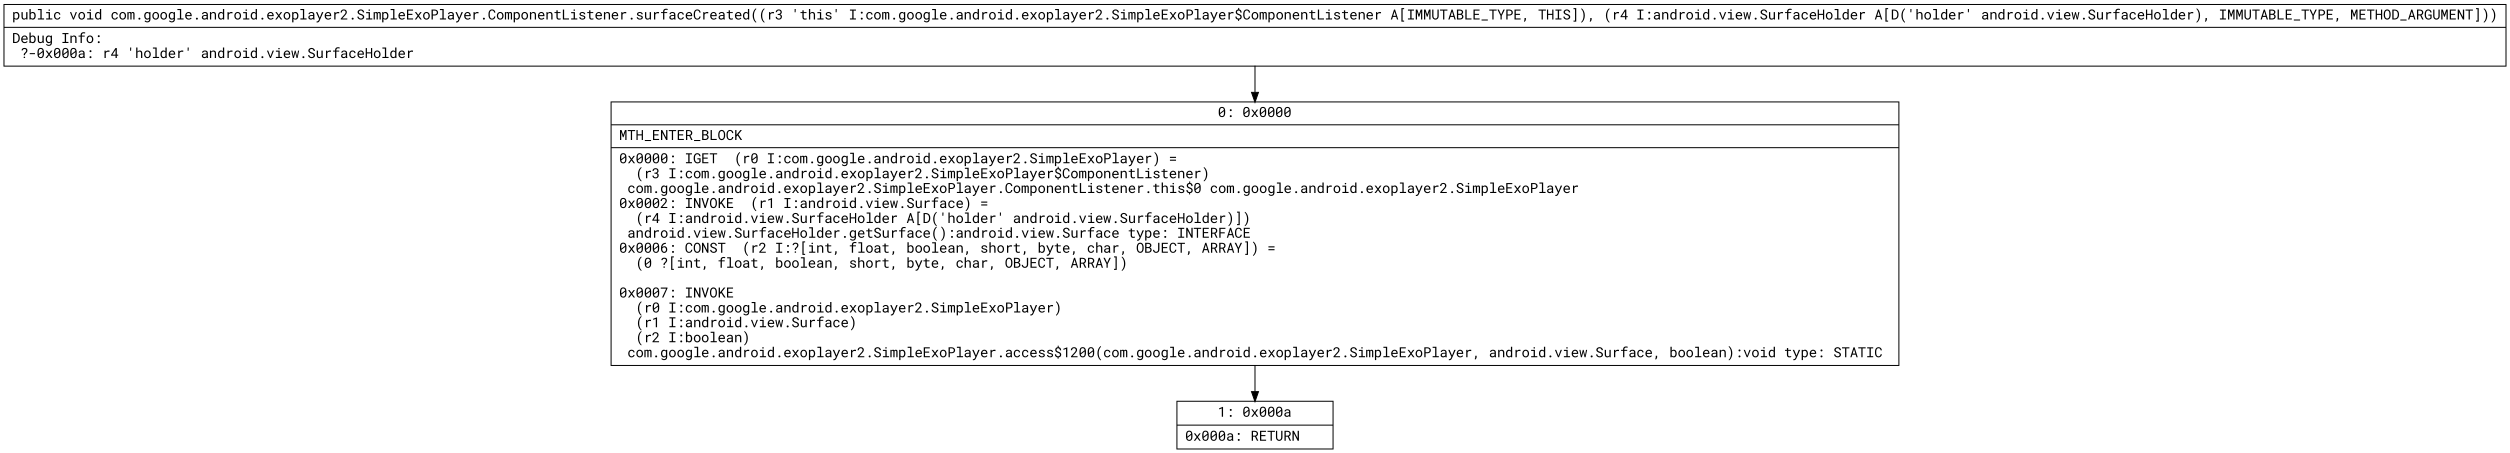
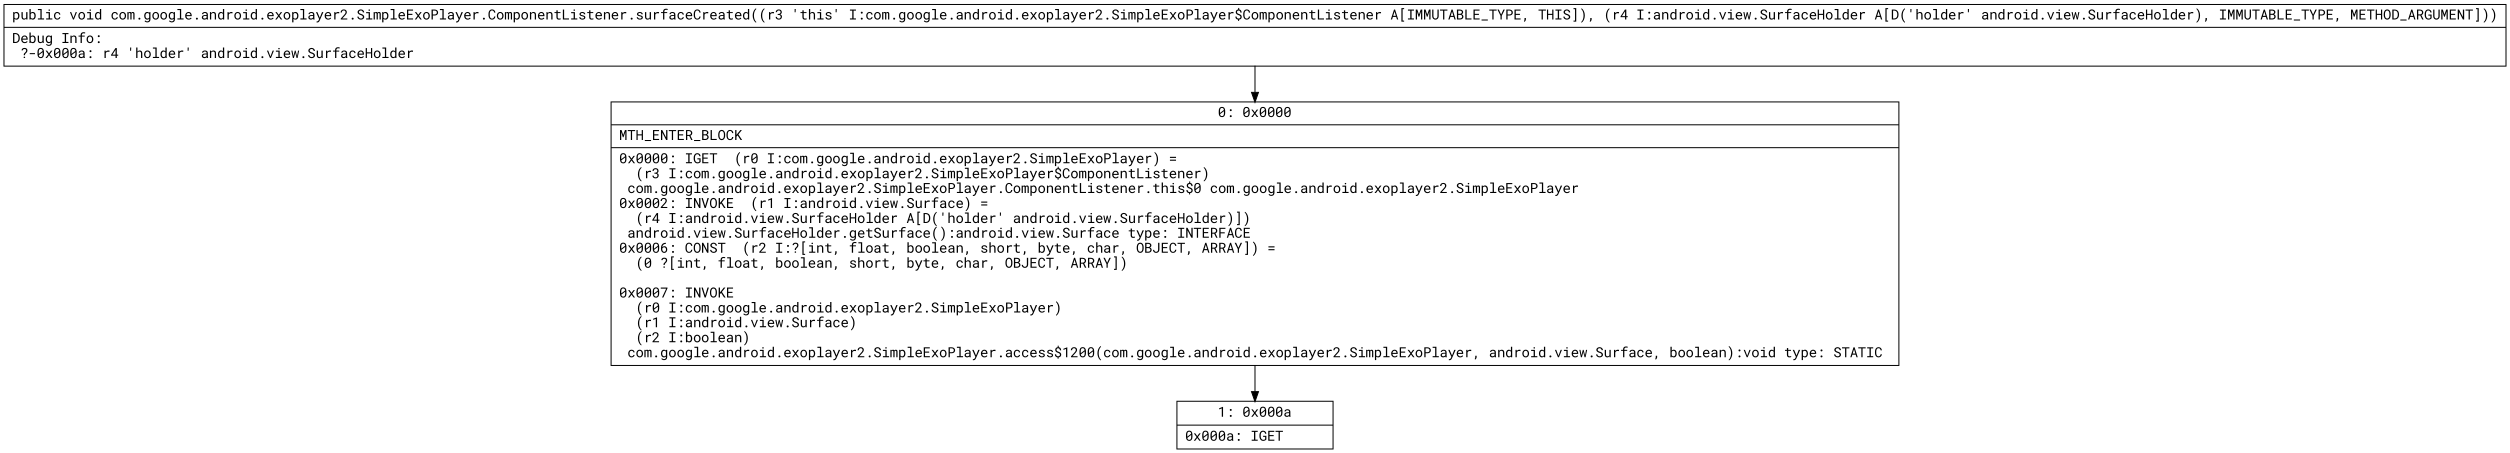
node "1: 0x000a": text "0x000a: RETURN" -> "0x000a: IGET"
